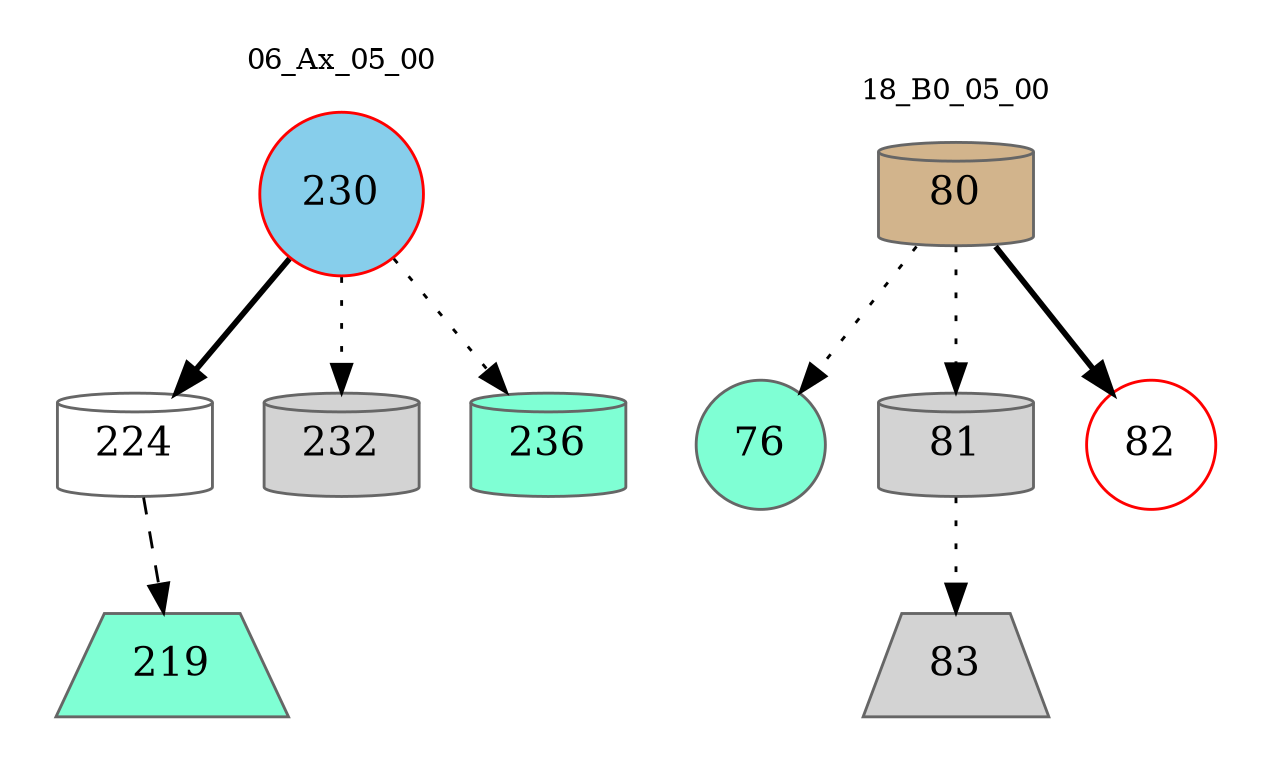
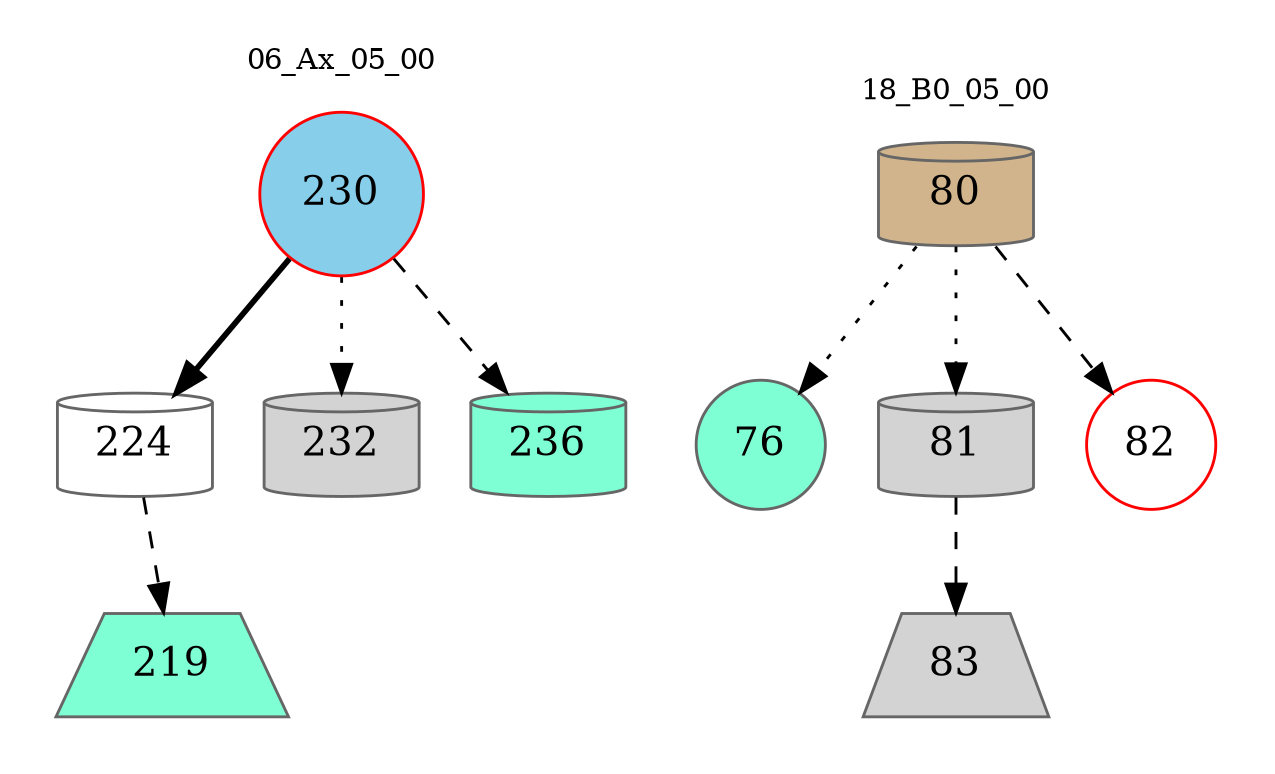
edge "80" -> "82": style bold -> dashed
edge "230" -> "236": style dotted -> dashed
edge "81" -> "83": style dotted -> dashed
